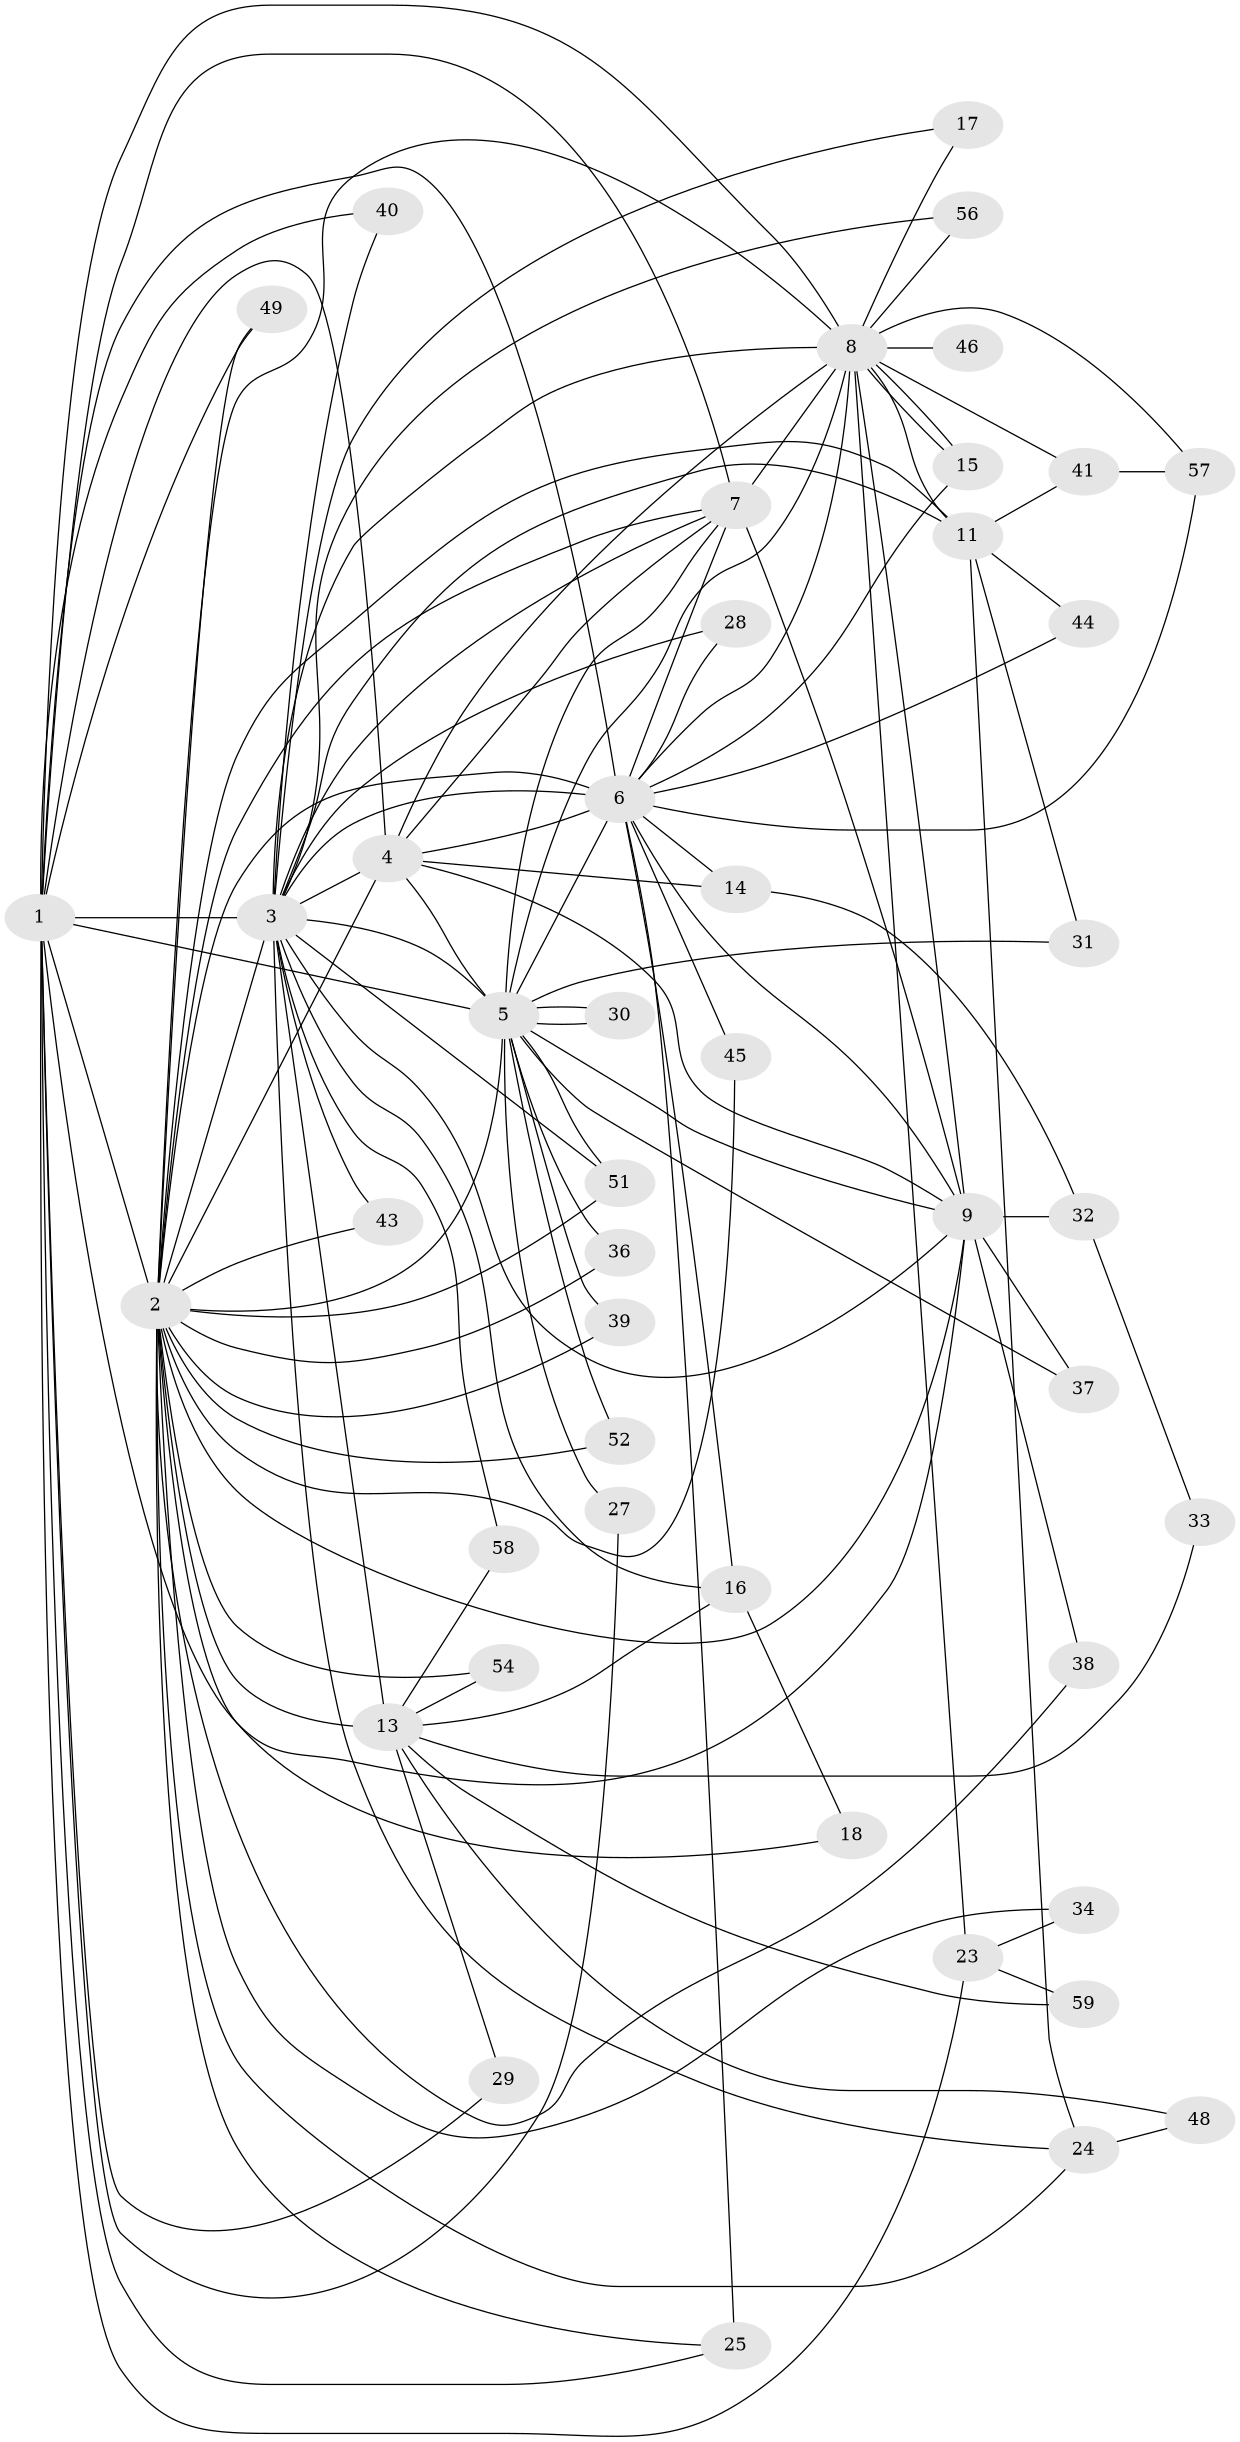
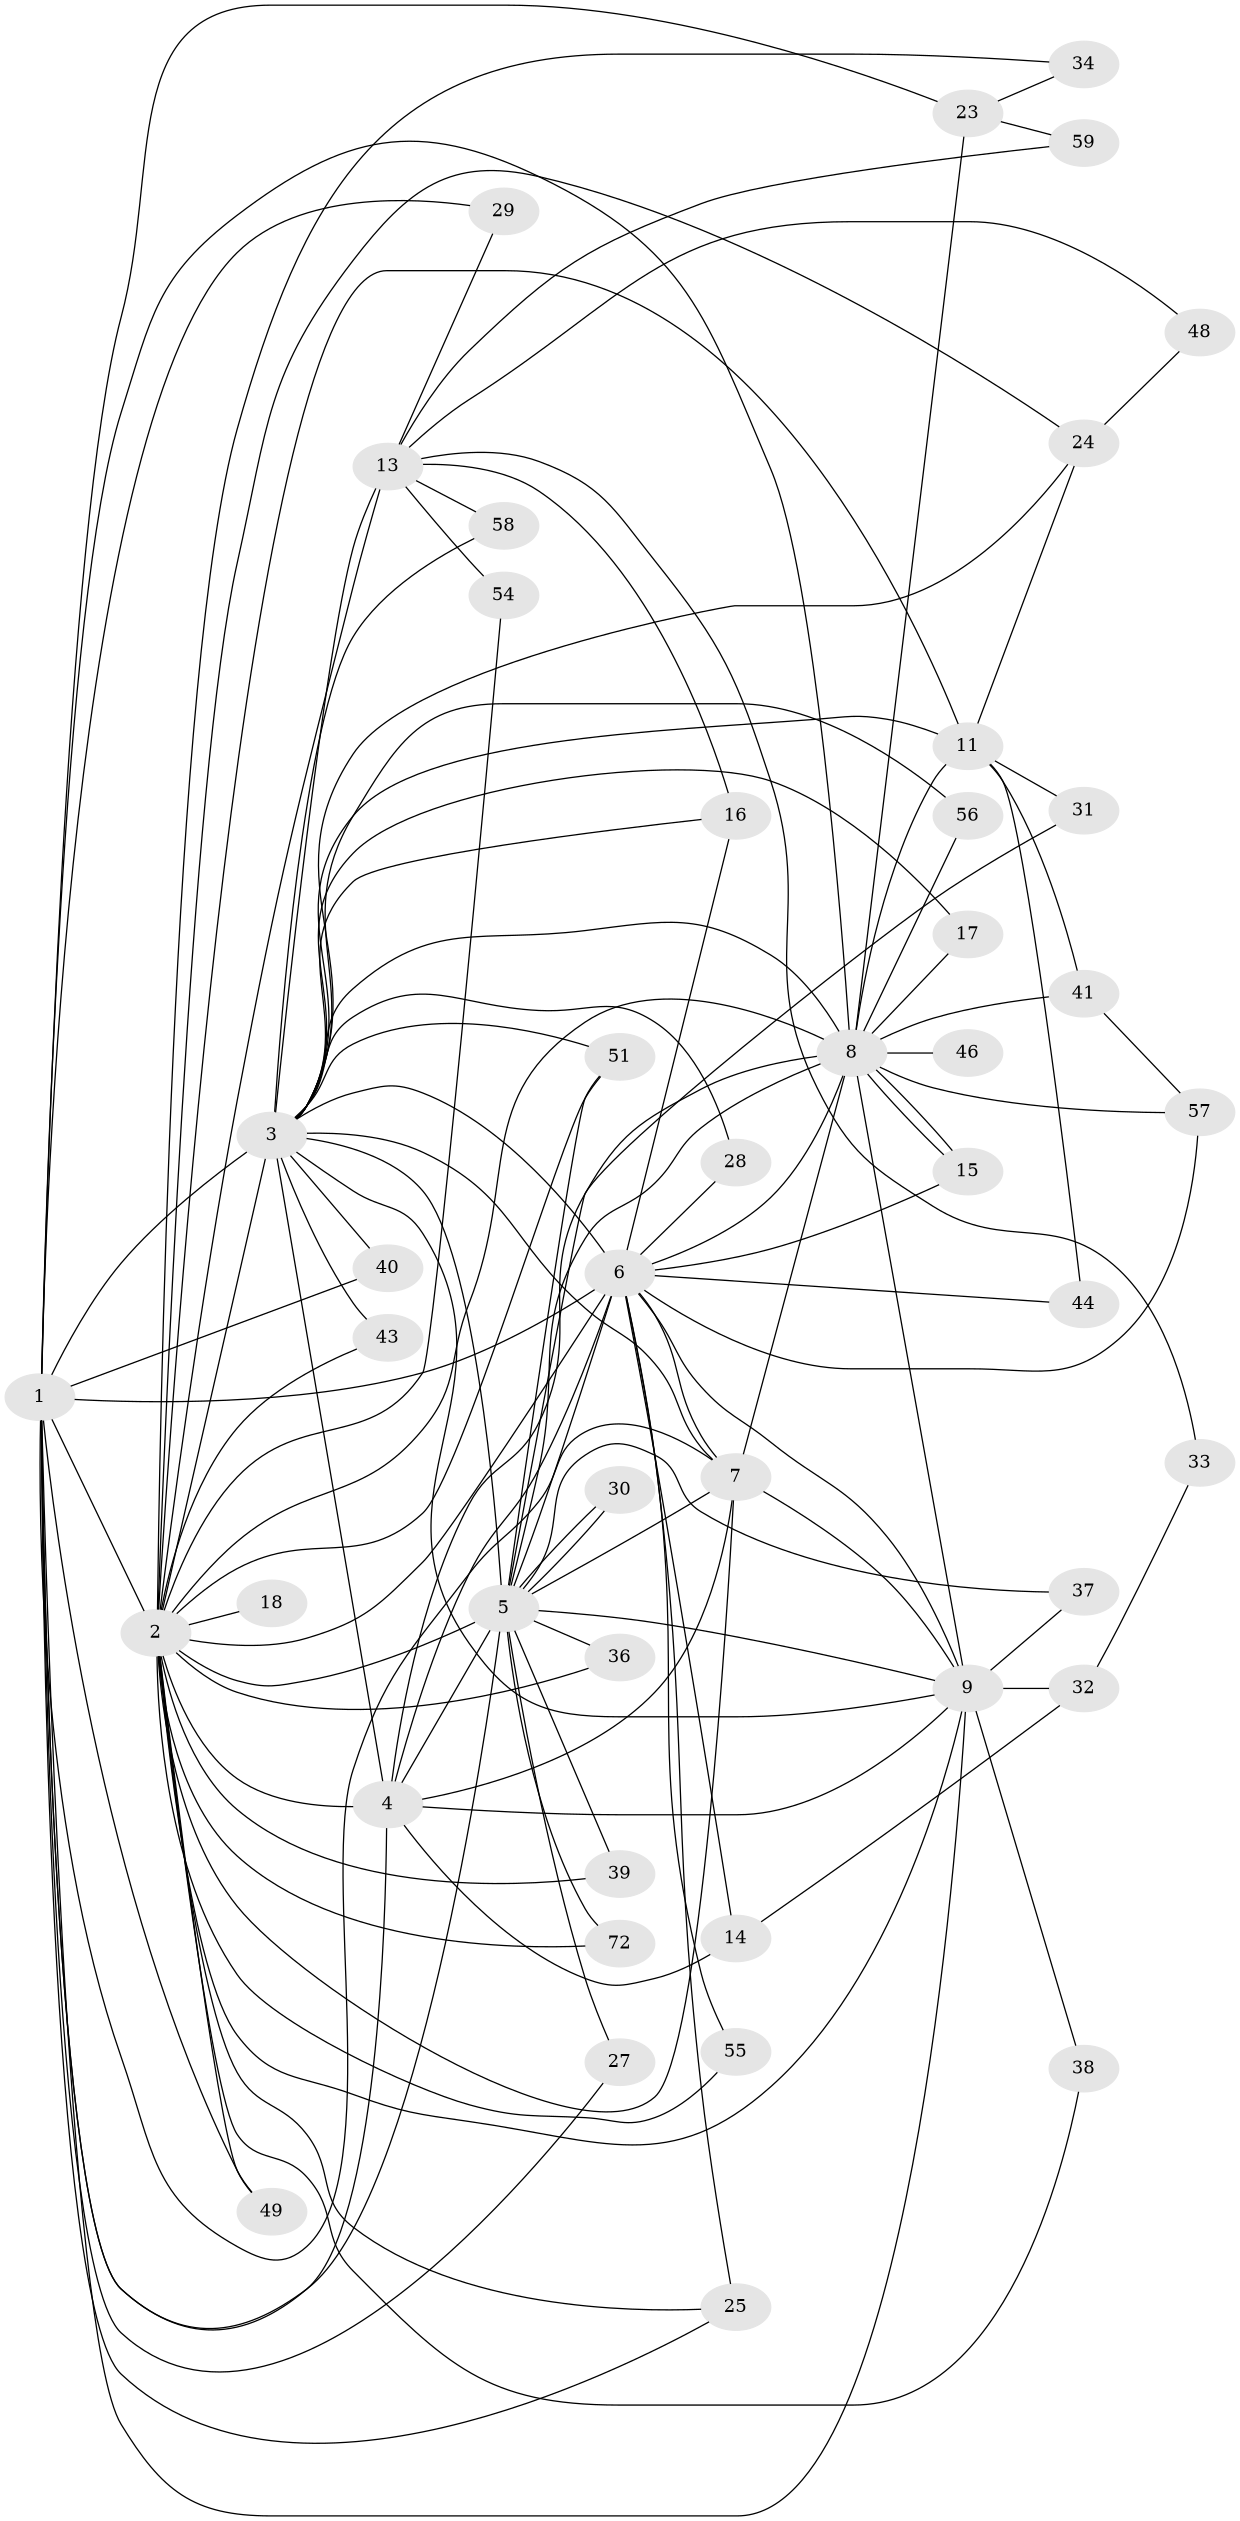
node "45": label "45" -> "55"
node "52": label "52" -> "72"
edge "16" -- "18": removed
